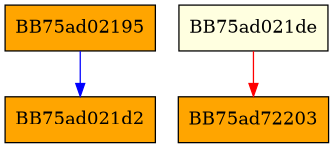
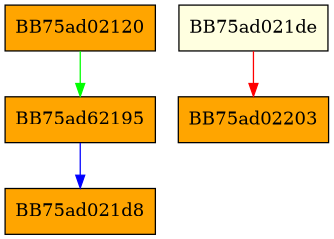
node "BB75ad02120": added
node "BB75ad02195": label "BB75ad02195" -> "BB75ad62195"
node "BB75ad021d2": label "BB75ad021d2" -> "BB75ad021d8"
node "BB75ad72203": label "BB75ad72203" -> "BB75ad02203"
